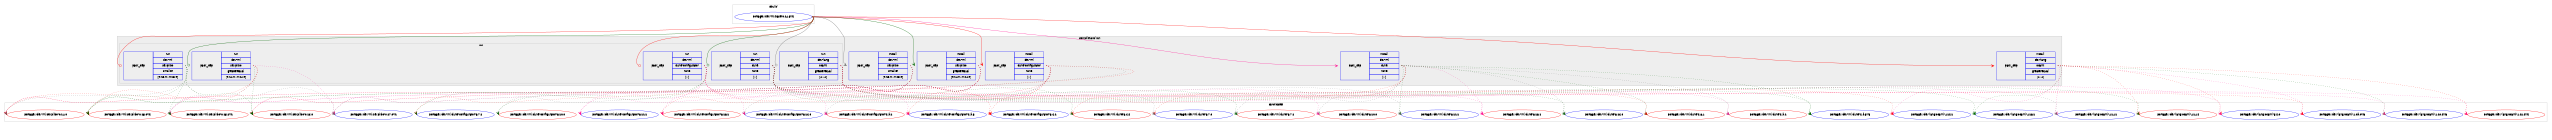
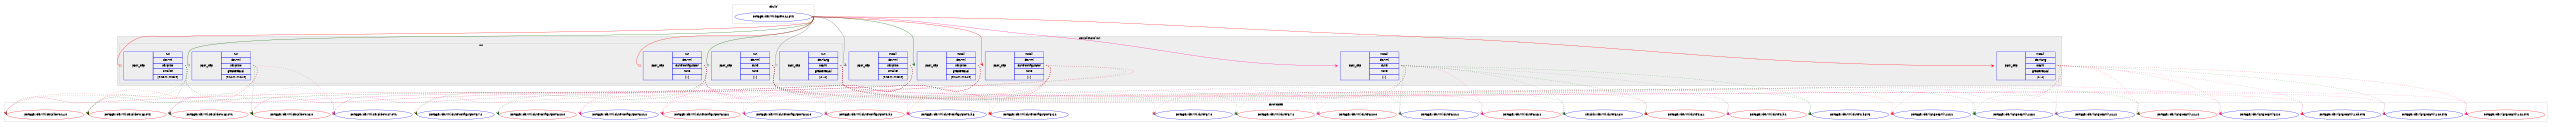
node "portage://dev-ml/dune-3.6.2": removed
node "portage://dev-ml/dune-3.16.0": label "portage://dev-ml/dune-3.16.0" -> "sexplib://dev-ml/dune-3.16.0"
